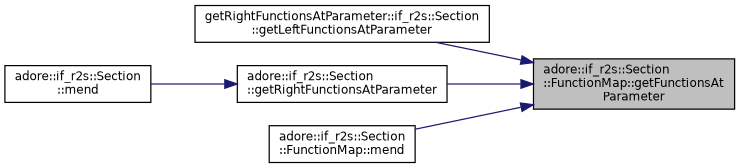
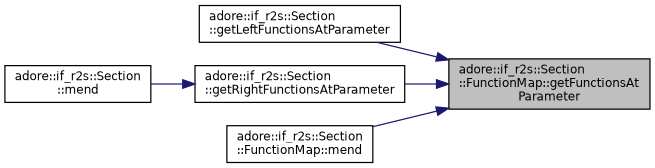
node "getRightFunctionsAtParameter::if_r2s::Section ::getLeftFunctionsAtParameter": label "getRightFunctionsAtParameter::if_r2s::Section ::getLeftFunctionsAtParameter" -> "adore::if_r2s::Section ::getLeftFunctionsAtParameter"
